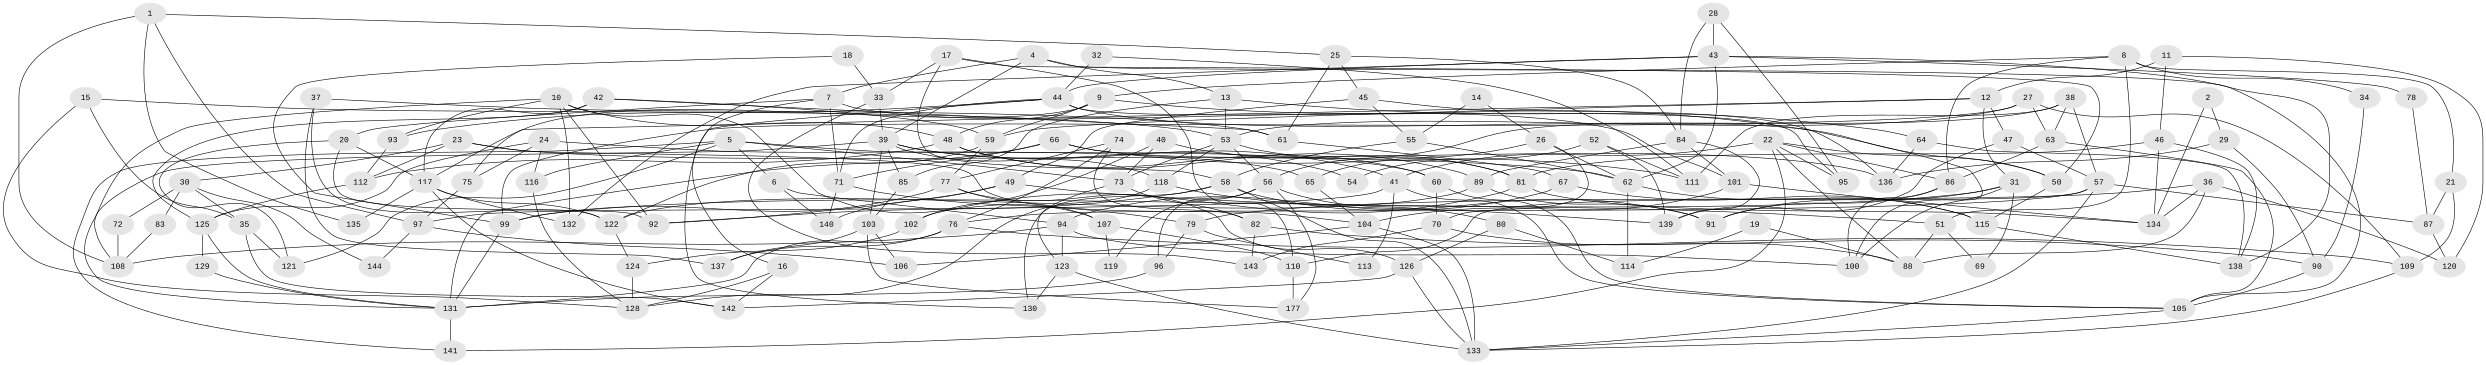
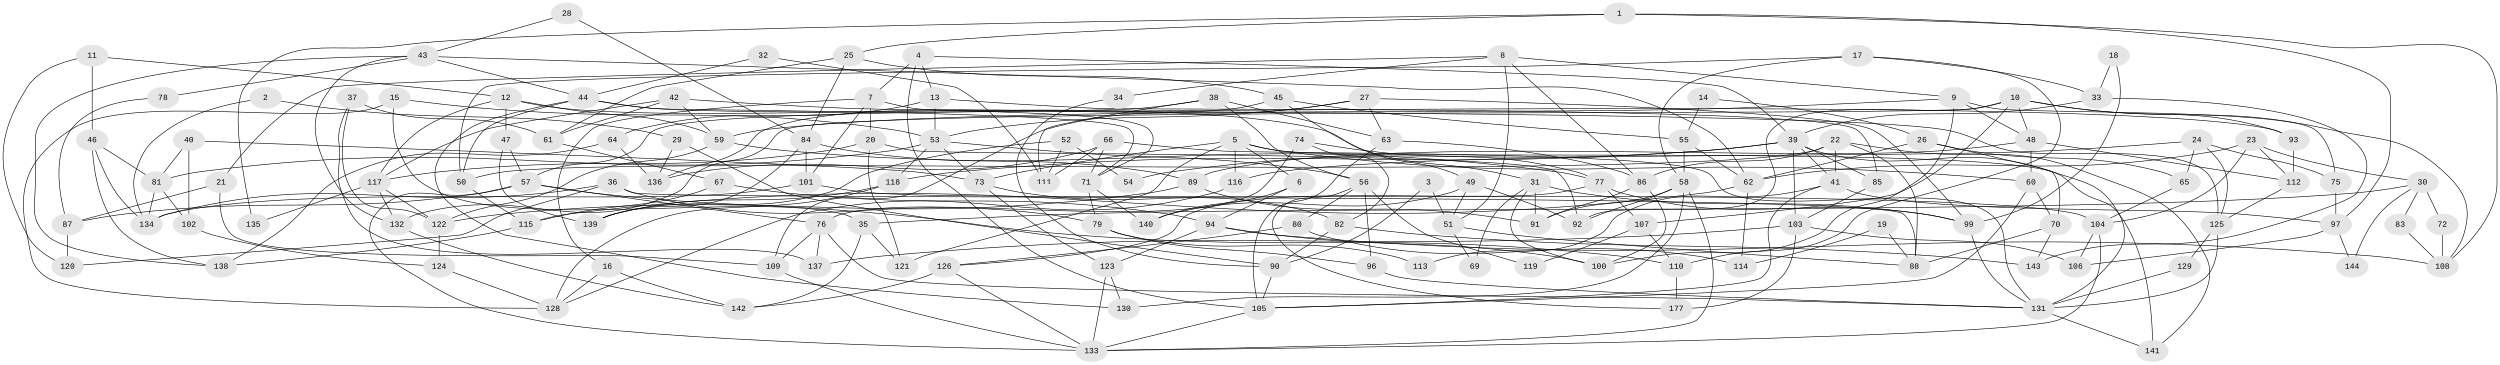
node "3": added
node "95": removed
edge "117" -- "142": now "132" -- "142"
